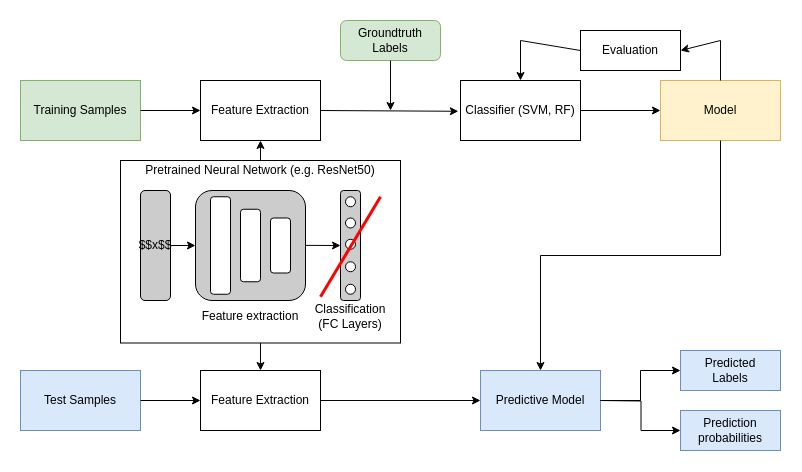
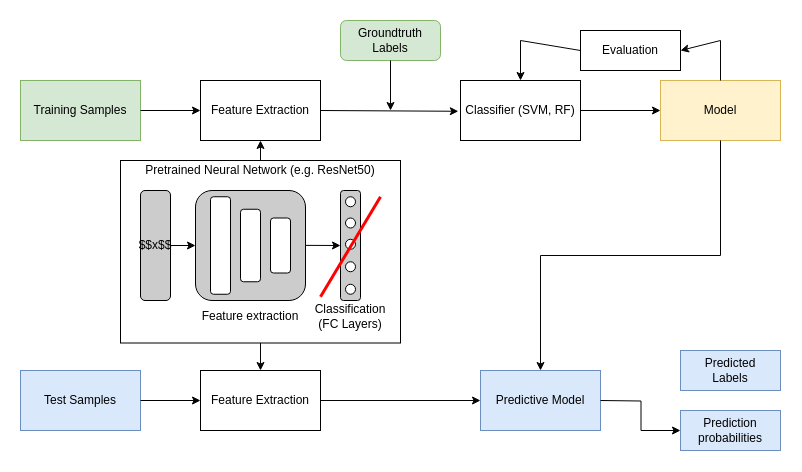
edge "Predictive Model" -> "Predicted Labels": removed
